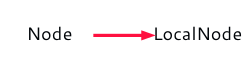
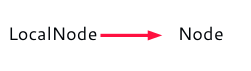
edge "Node" -> "LocalNode": reversed
